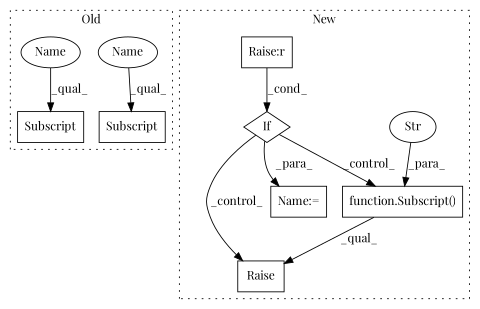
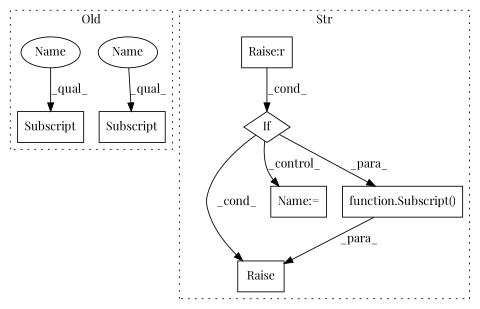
cluster "New": label "New" -> "Str"
node "Str": removed
edge "If" -> "Name:=": label "_para_" -> "_control_"
edge "If" -> "function.Subscript()": label "_control_" -> "_para_"
edge "If" -> "Raise": label "_control_" -> "_cond_"
edge "function.Subscript()" -> "Raise": label "_qual_" -> "_para_"
